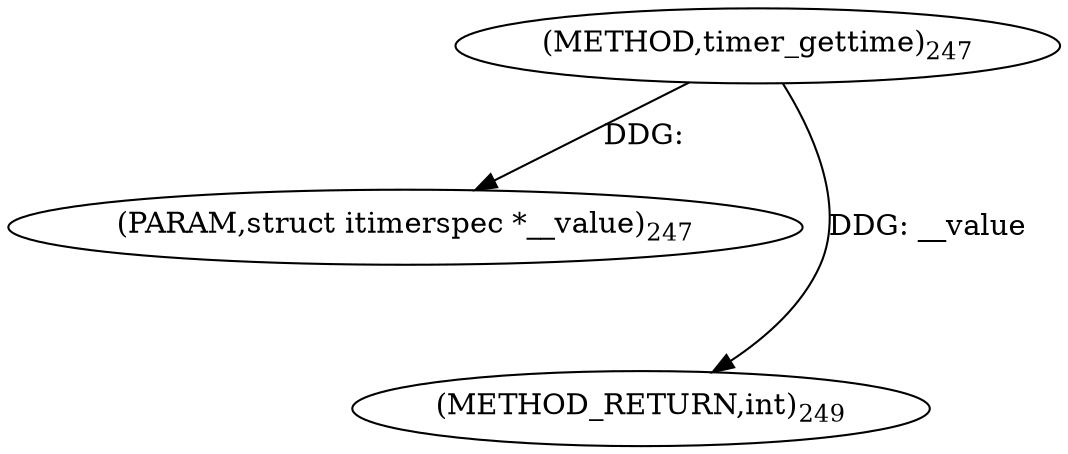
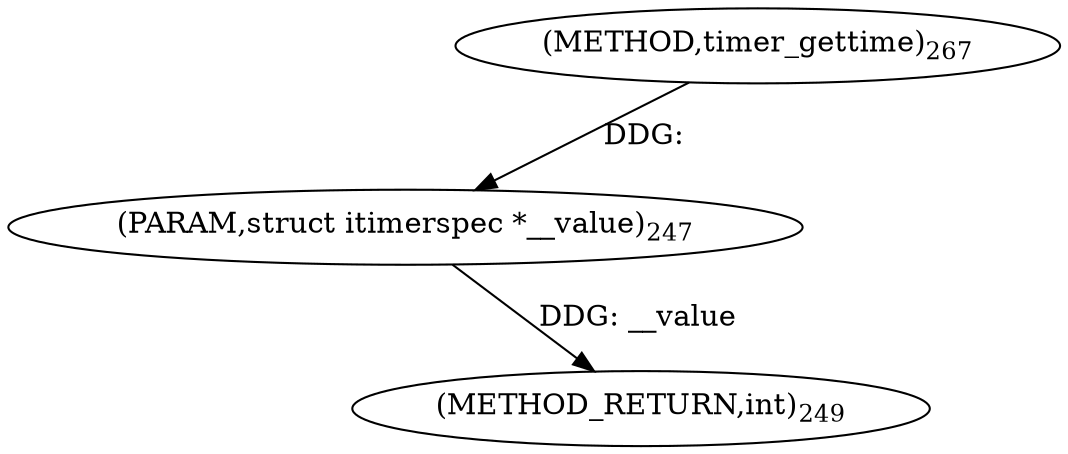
node "(METHOD,timer_gettime)": text "247" -> "267"
edge "(METHOD,timer_gettime)" -> "(METHOD_RETURN,int)": now "(PARAM,struct itimerspec *__value)" -> "(METHOD_RETURN,int)"
